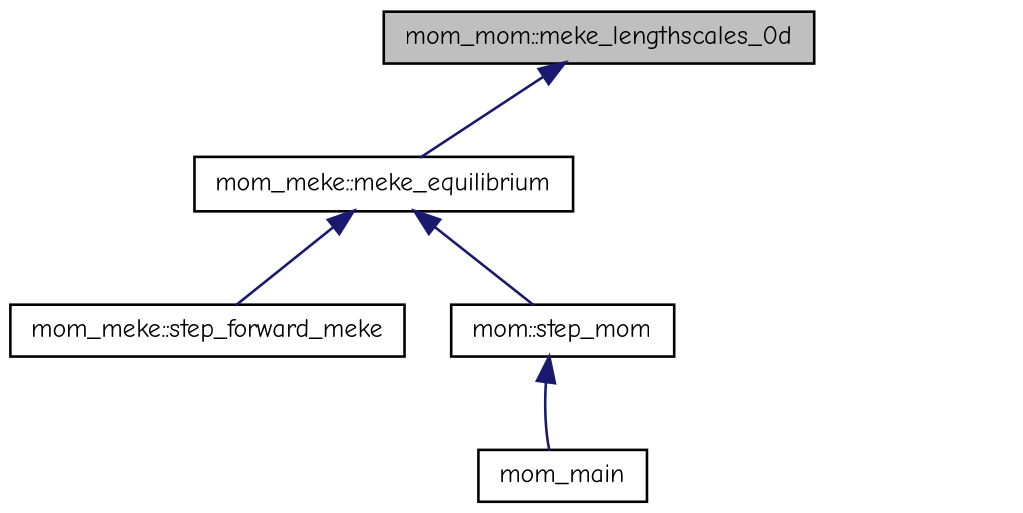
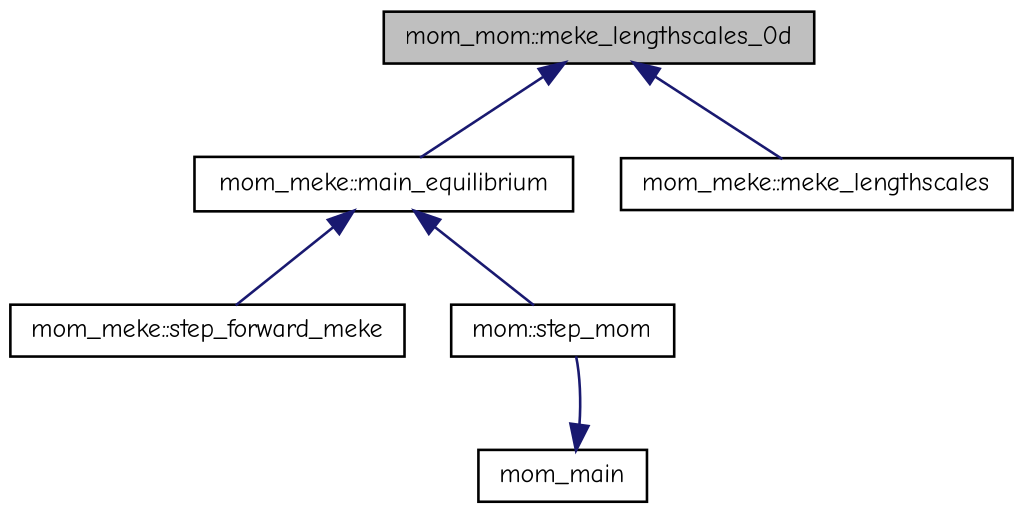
node "mom_meke::meke_equilibrium": label "mom_meke::meke_equilibrium" -> "mom_meke::main_equilibrium"
node "mom_meke::meke_lengthscales": added
edge "mom_main" -> "mom::step_mom": reversed
